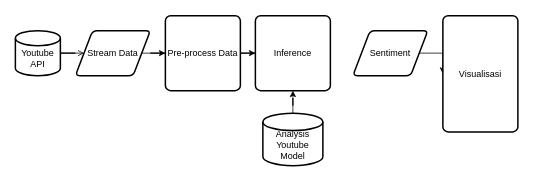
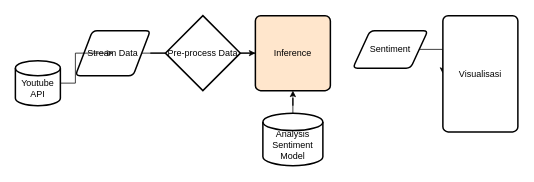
node "Youtube API": moved (38, 53) -> (38, 83)
edge "Stream Data" -> "Pre-process Data": arrowhead classic -> none
node "Pre-process Data": shape rounded rectangle -> diamond
node "Inference": fillcolor #ffffff -> #ffe6cc
node "Sentiment": size 75x45 -> 75x38
node "Analysis Youtube Model": label "Analysis Youtube Model" -> "Analysis Sentiment Model"
